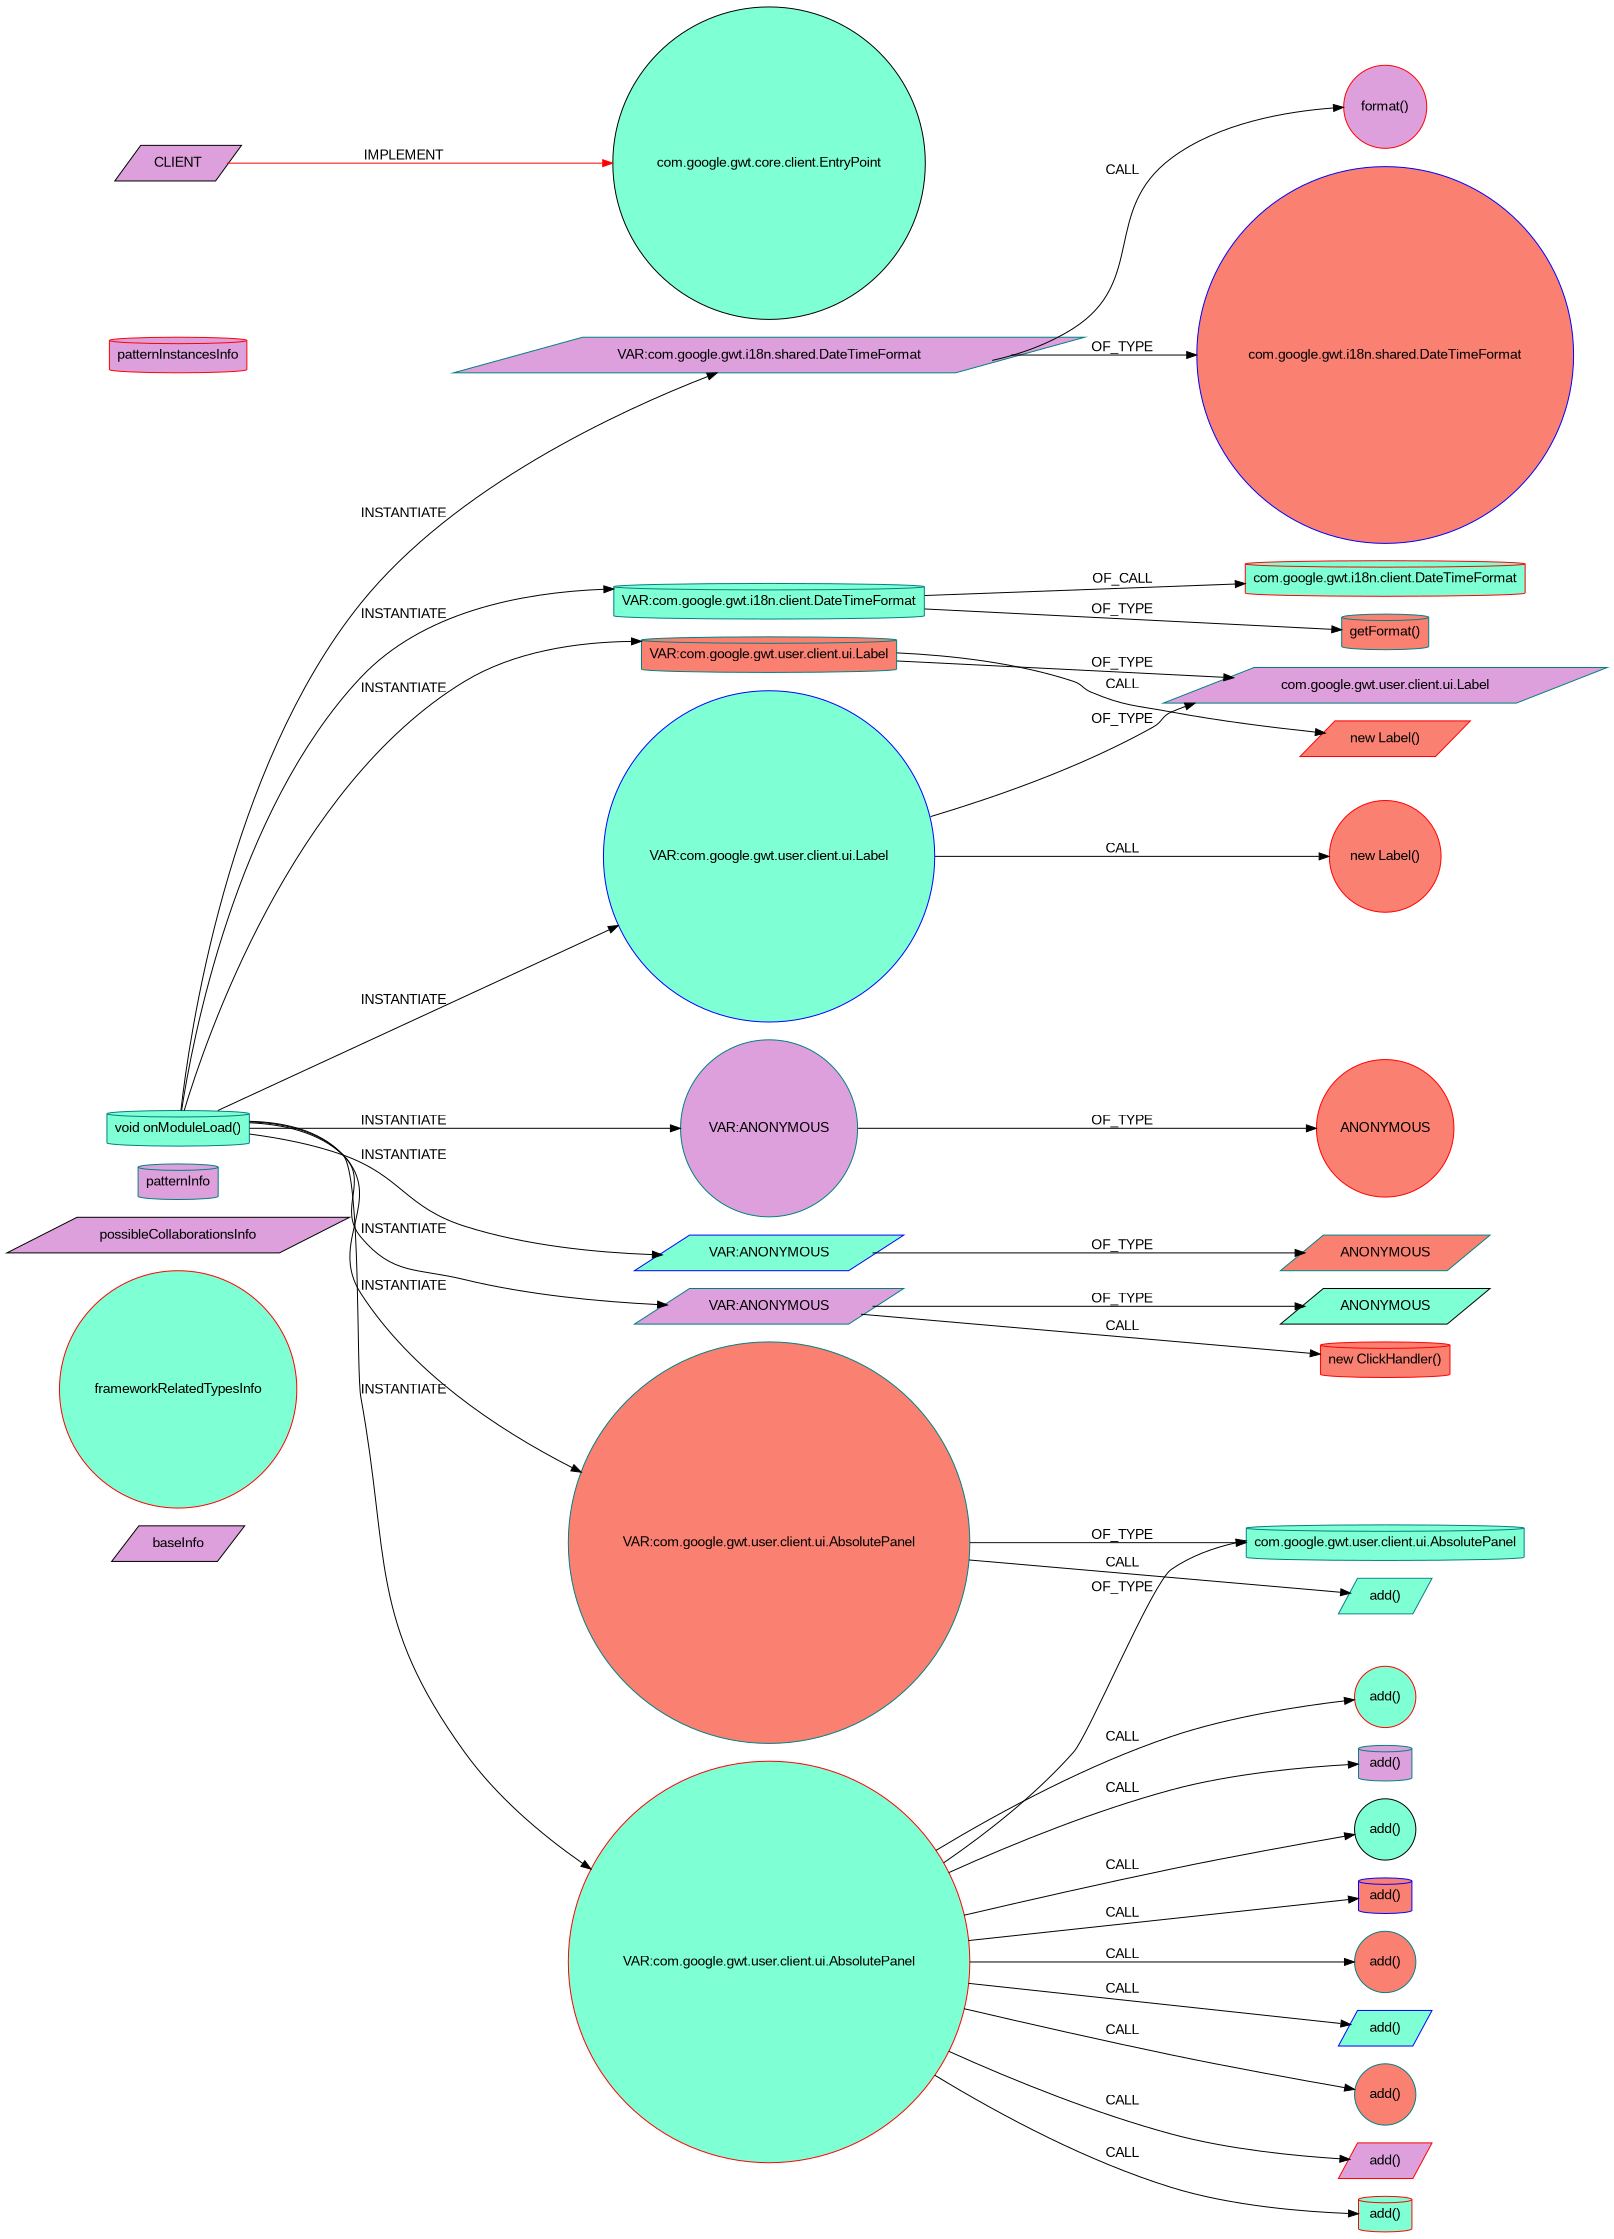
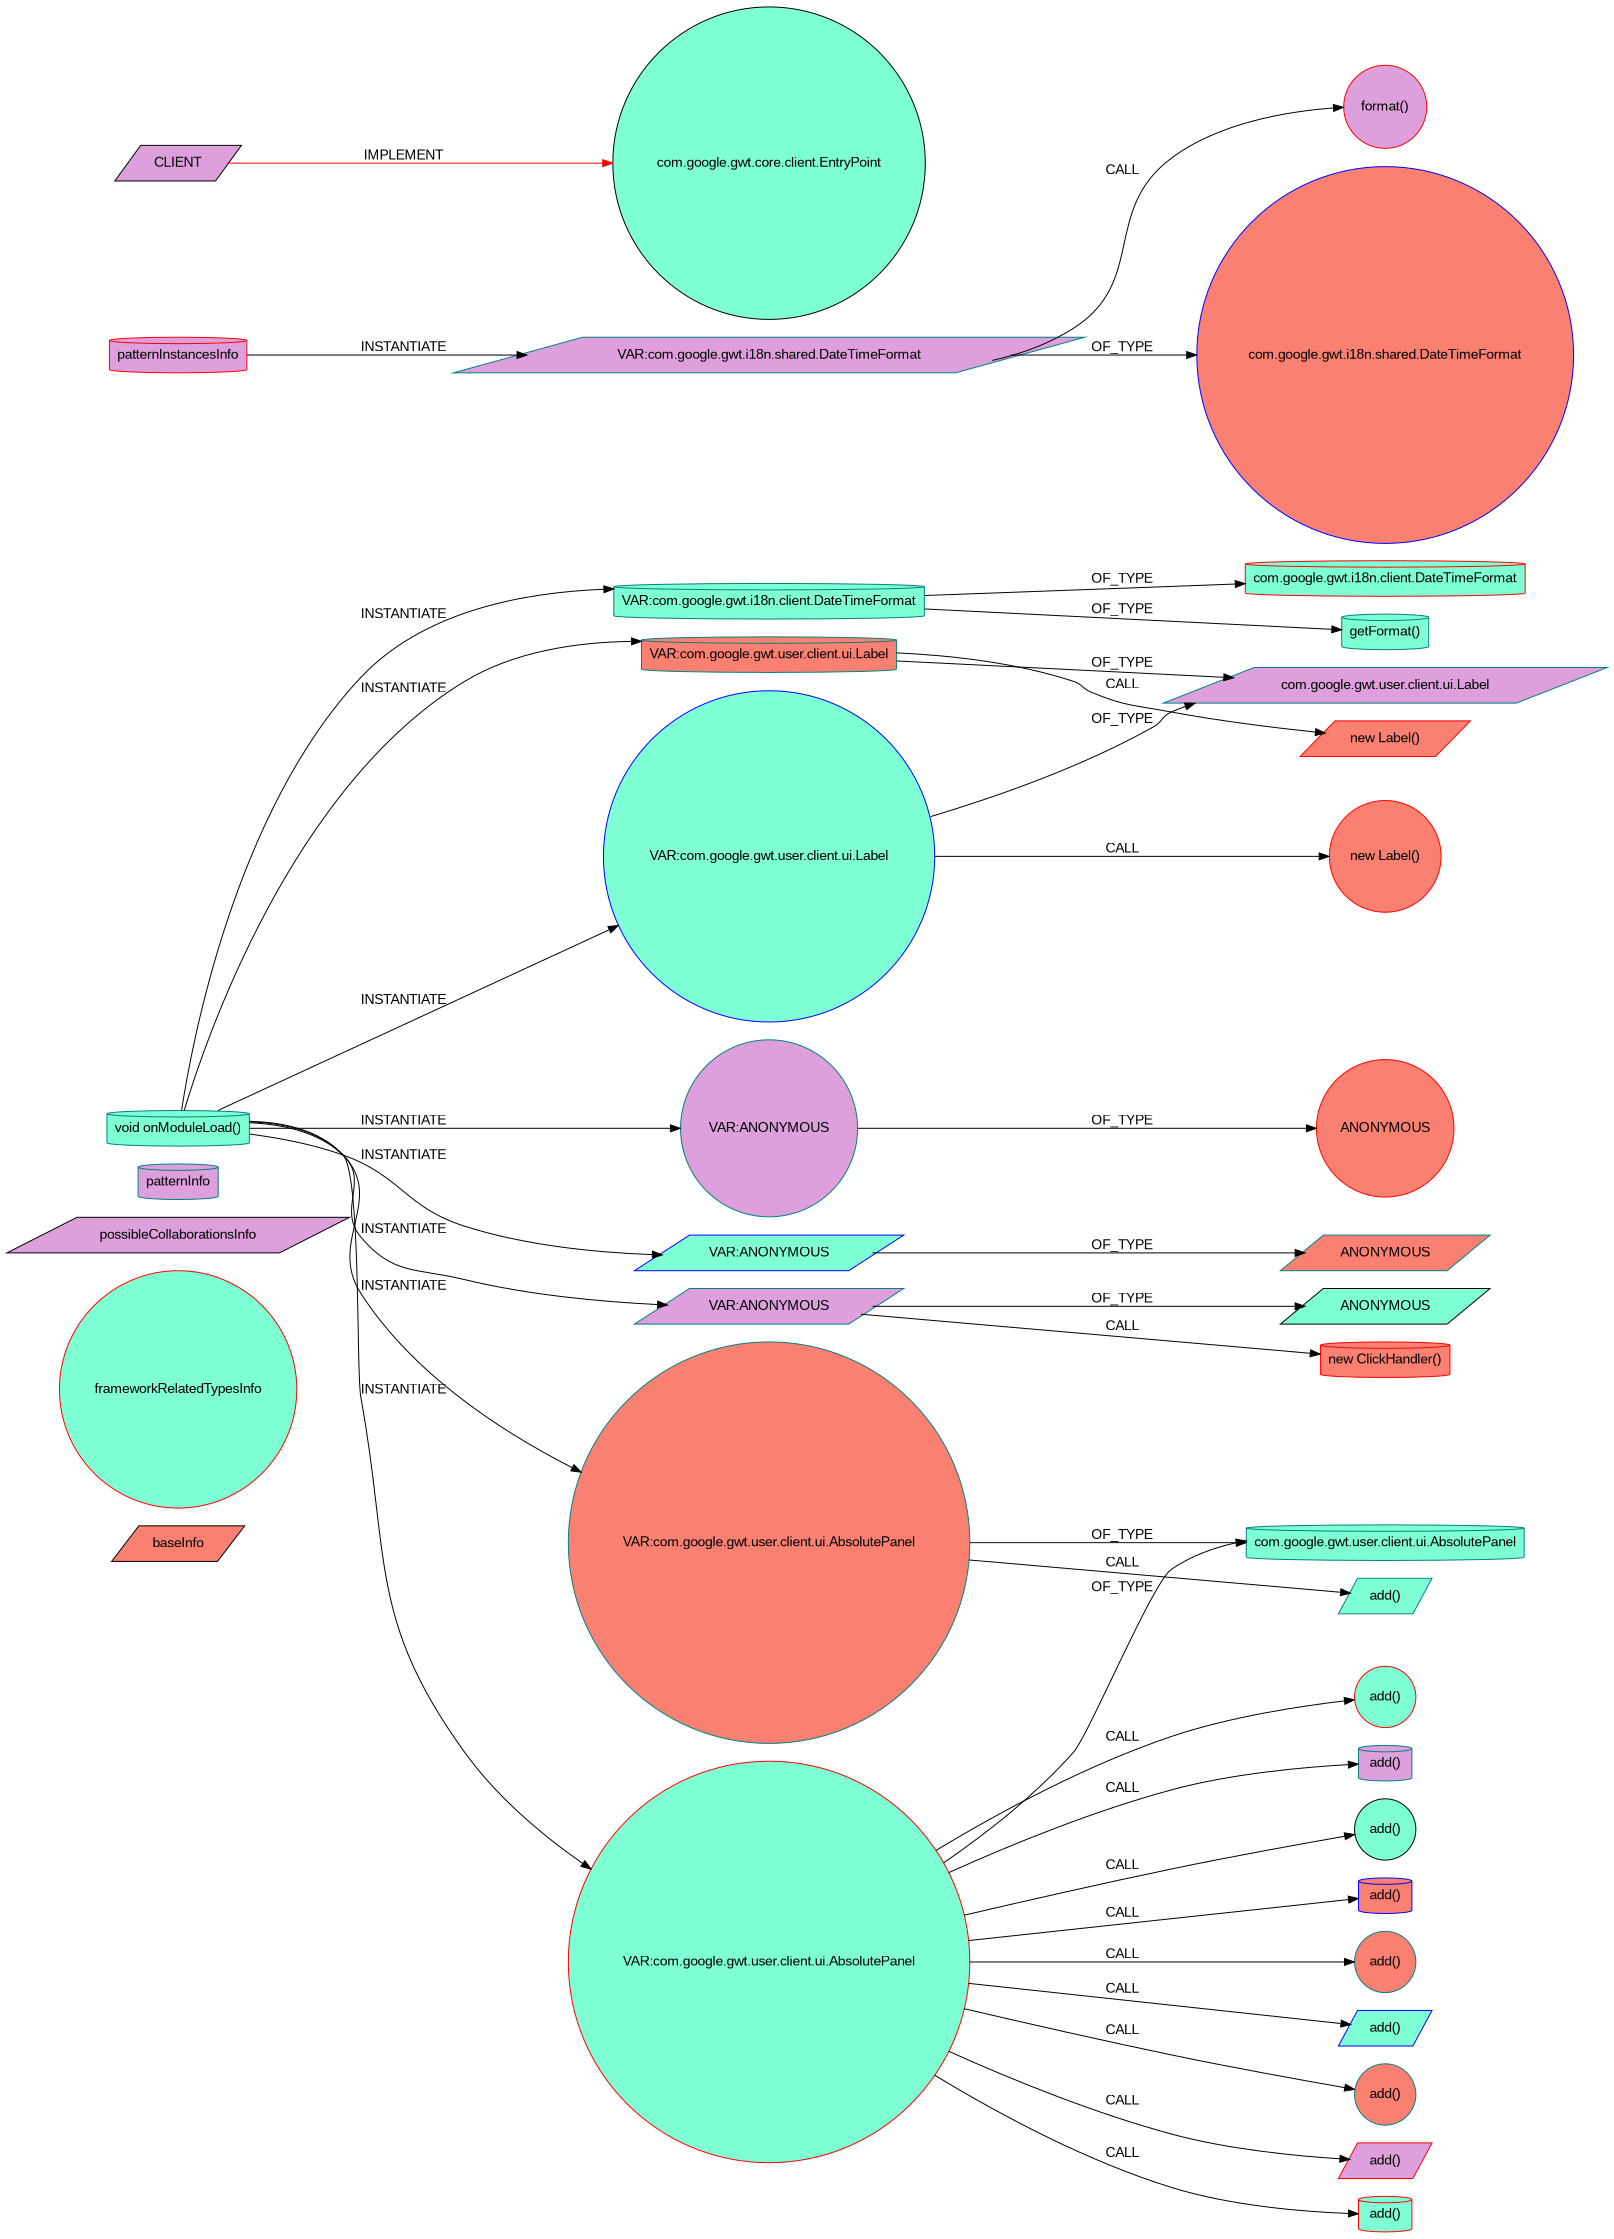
edge "VAR:com.google.gwt.i18n.client.DateTimeFormat" -> "com.google.gwt.i18n.client.DateTimeFormat": label "OF_CALL" -> "OF_TYPE"
node "getFormat()": fillcolor salmon -> aquamarine
edge "void onModuleLoad()" -> "VAR:com.google.gwt.i18n.shared.DateTimeFormat": now "patternInstancesInfo" -> "VAR:com.google.gwt.i18n.shared.DateTimeFormat"
node "baseInfo": fillcolor plum -> salmon
